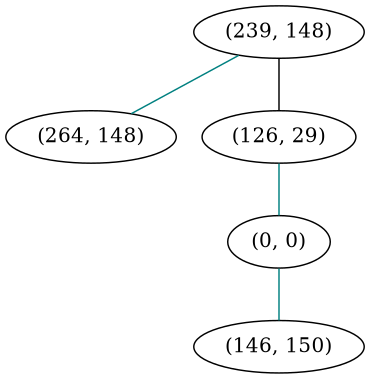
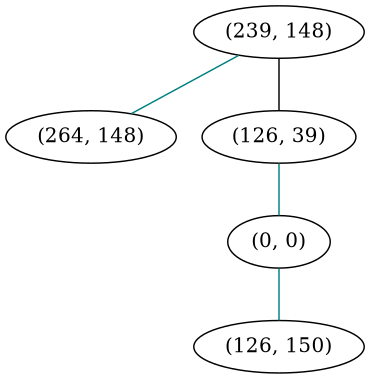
node "(126, 29)": label "(126, 29)" -> "(126, 39)"
node "(146, 150)": label "(146, 150)" -> "(126, 150)"
